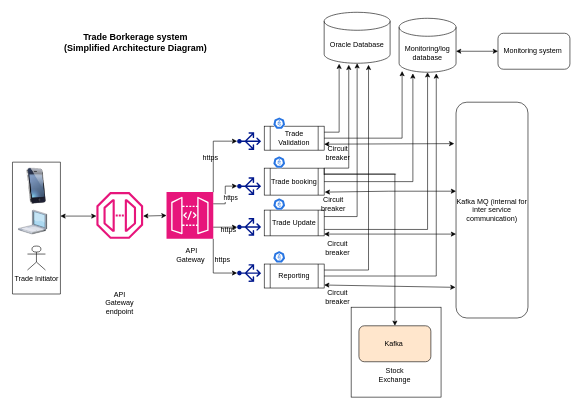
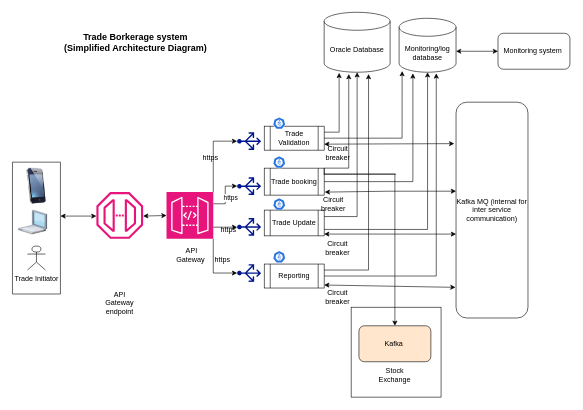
node "Oracle Database": size 66x51 -> 66x60
